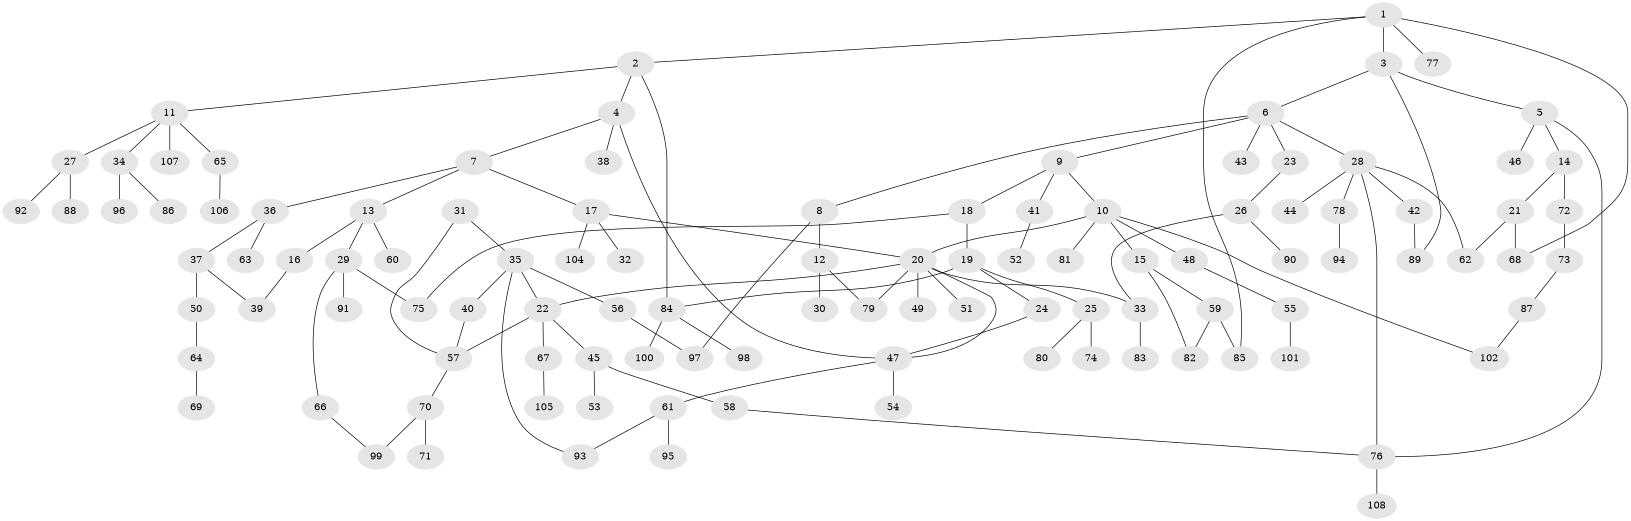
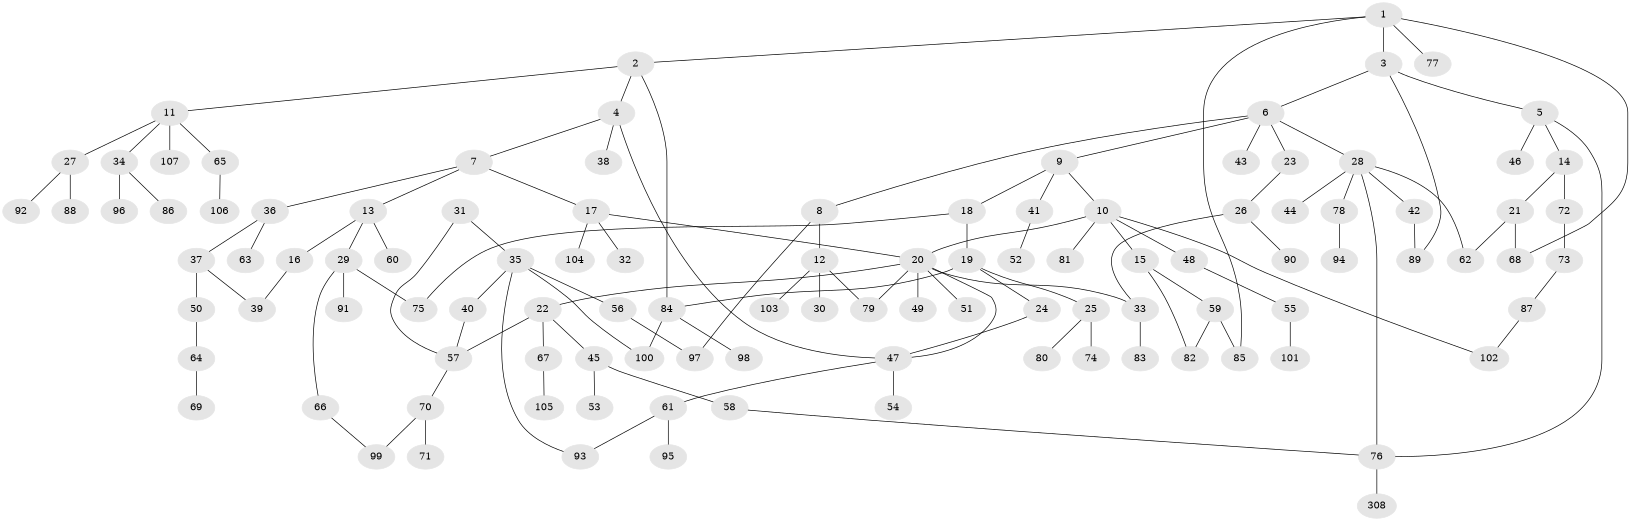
edge "35" -- "22": now "35" -- "100"
node "103": added
node "108": label "108" -> "308"
